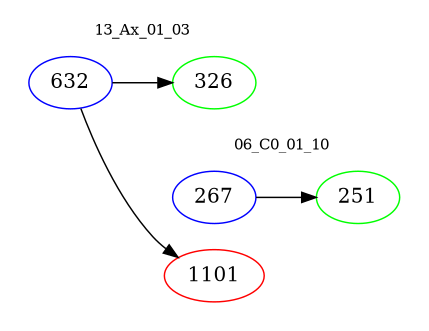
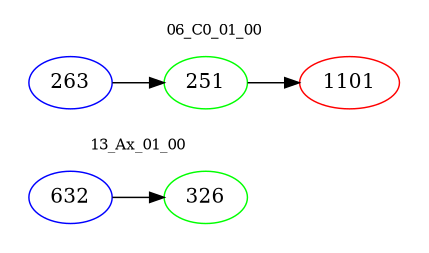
cluster "13_Ax_01_03": label "13_Ax_01_03" -> "13_Ax_01_00"
cluster "06_C0_01_10": label "06_C0_01_10" -> "06_C0_01_00"
edge "632" -> "1101": now "251" -> "1101"
node "267": label "267" -> "263"
